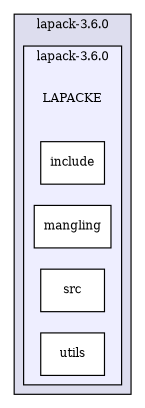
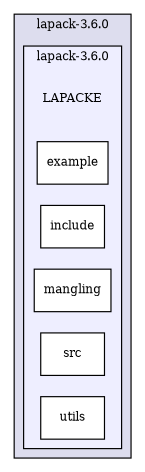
node "example": added
